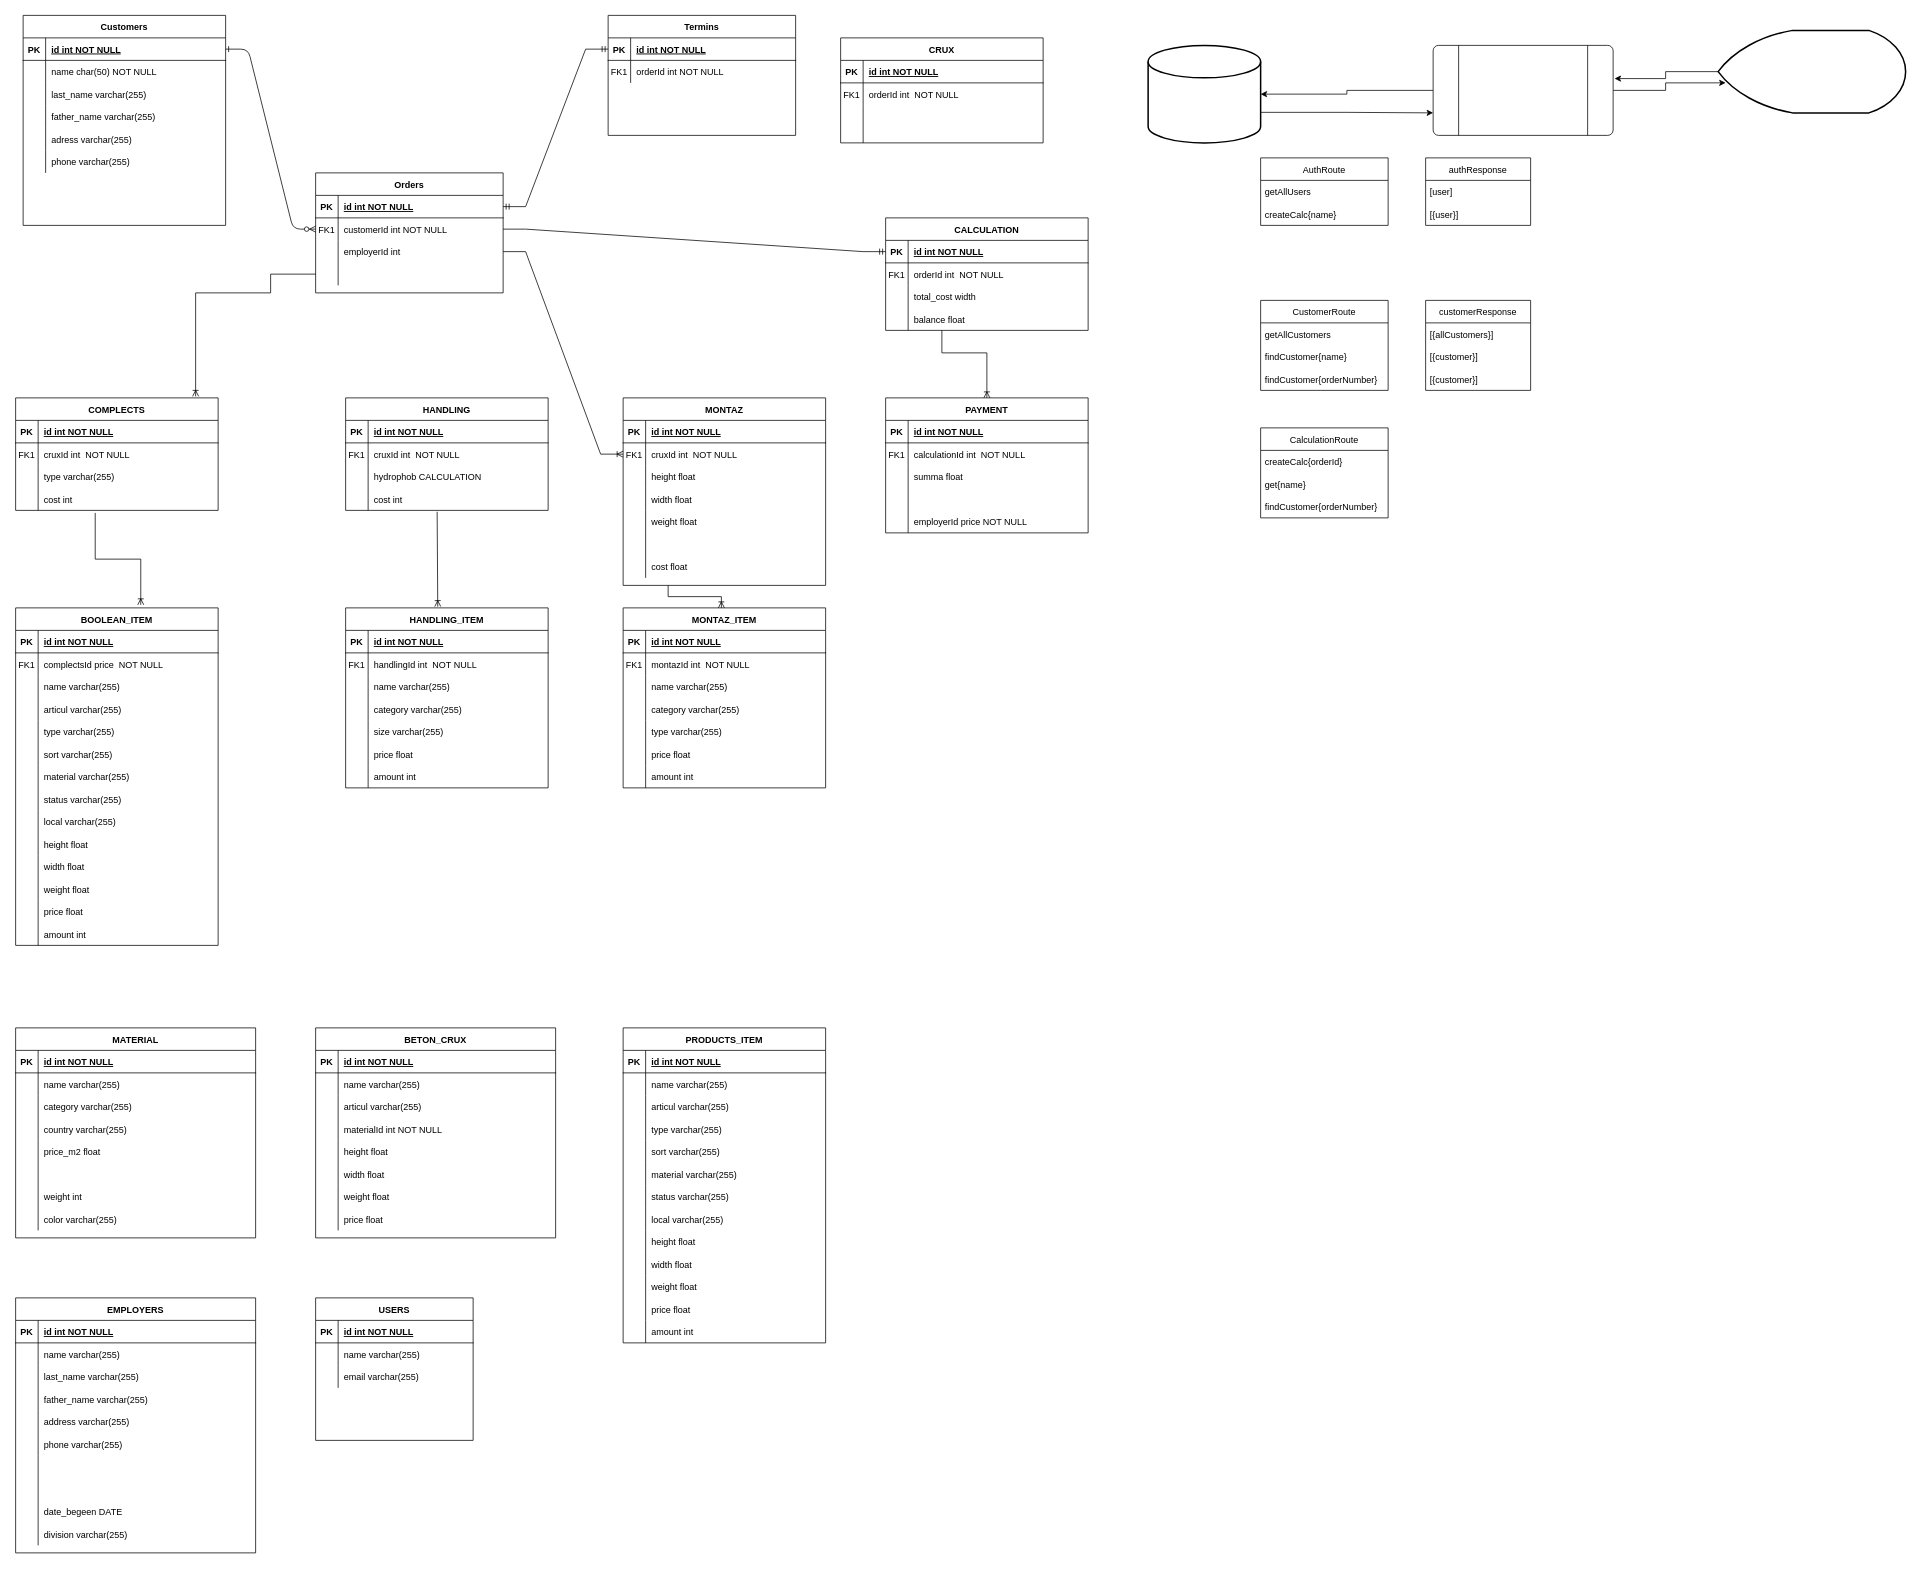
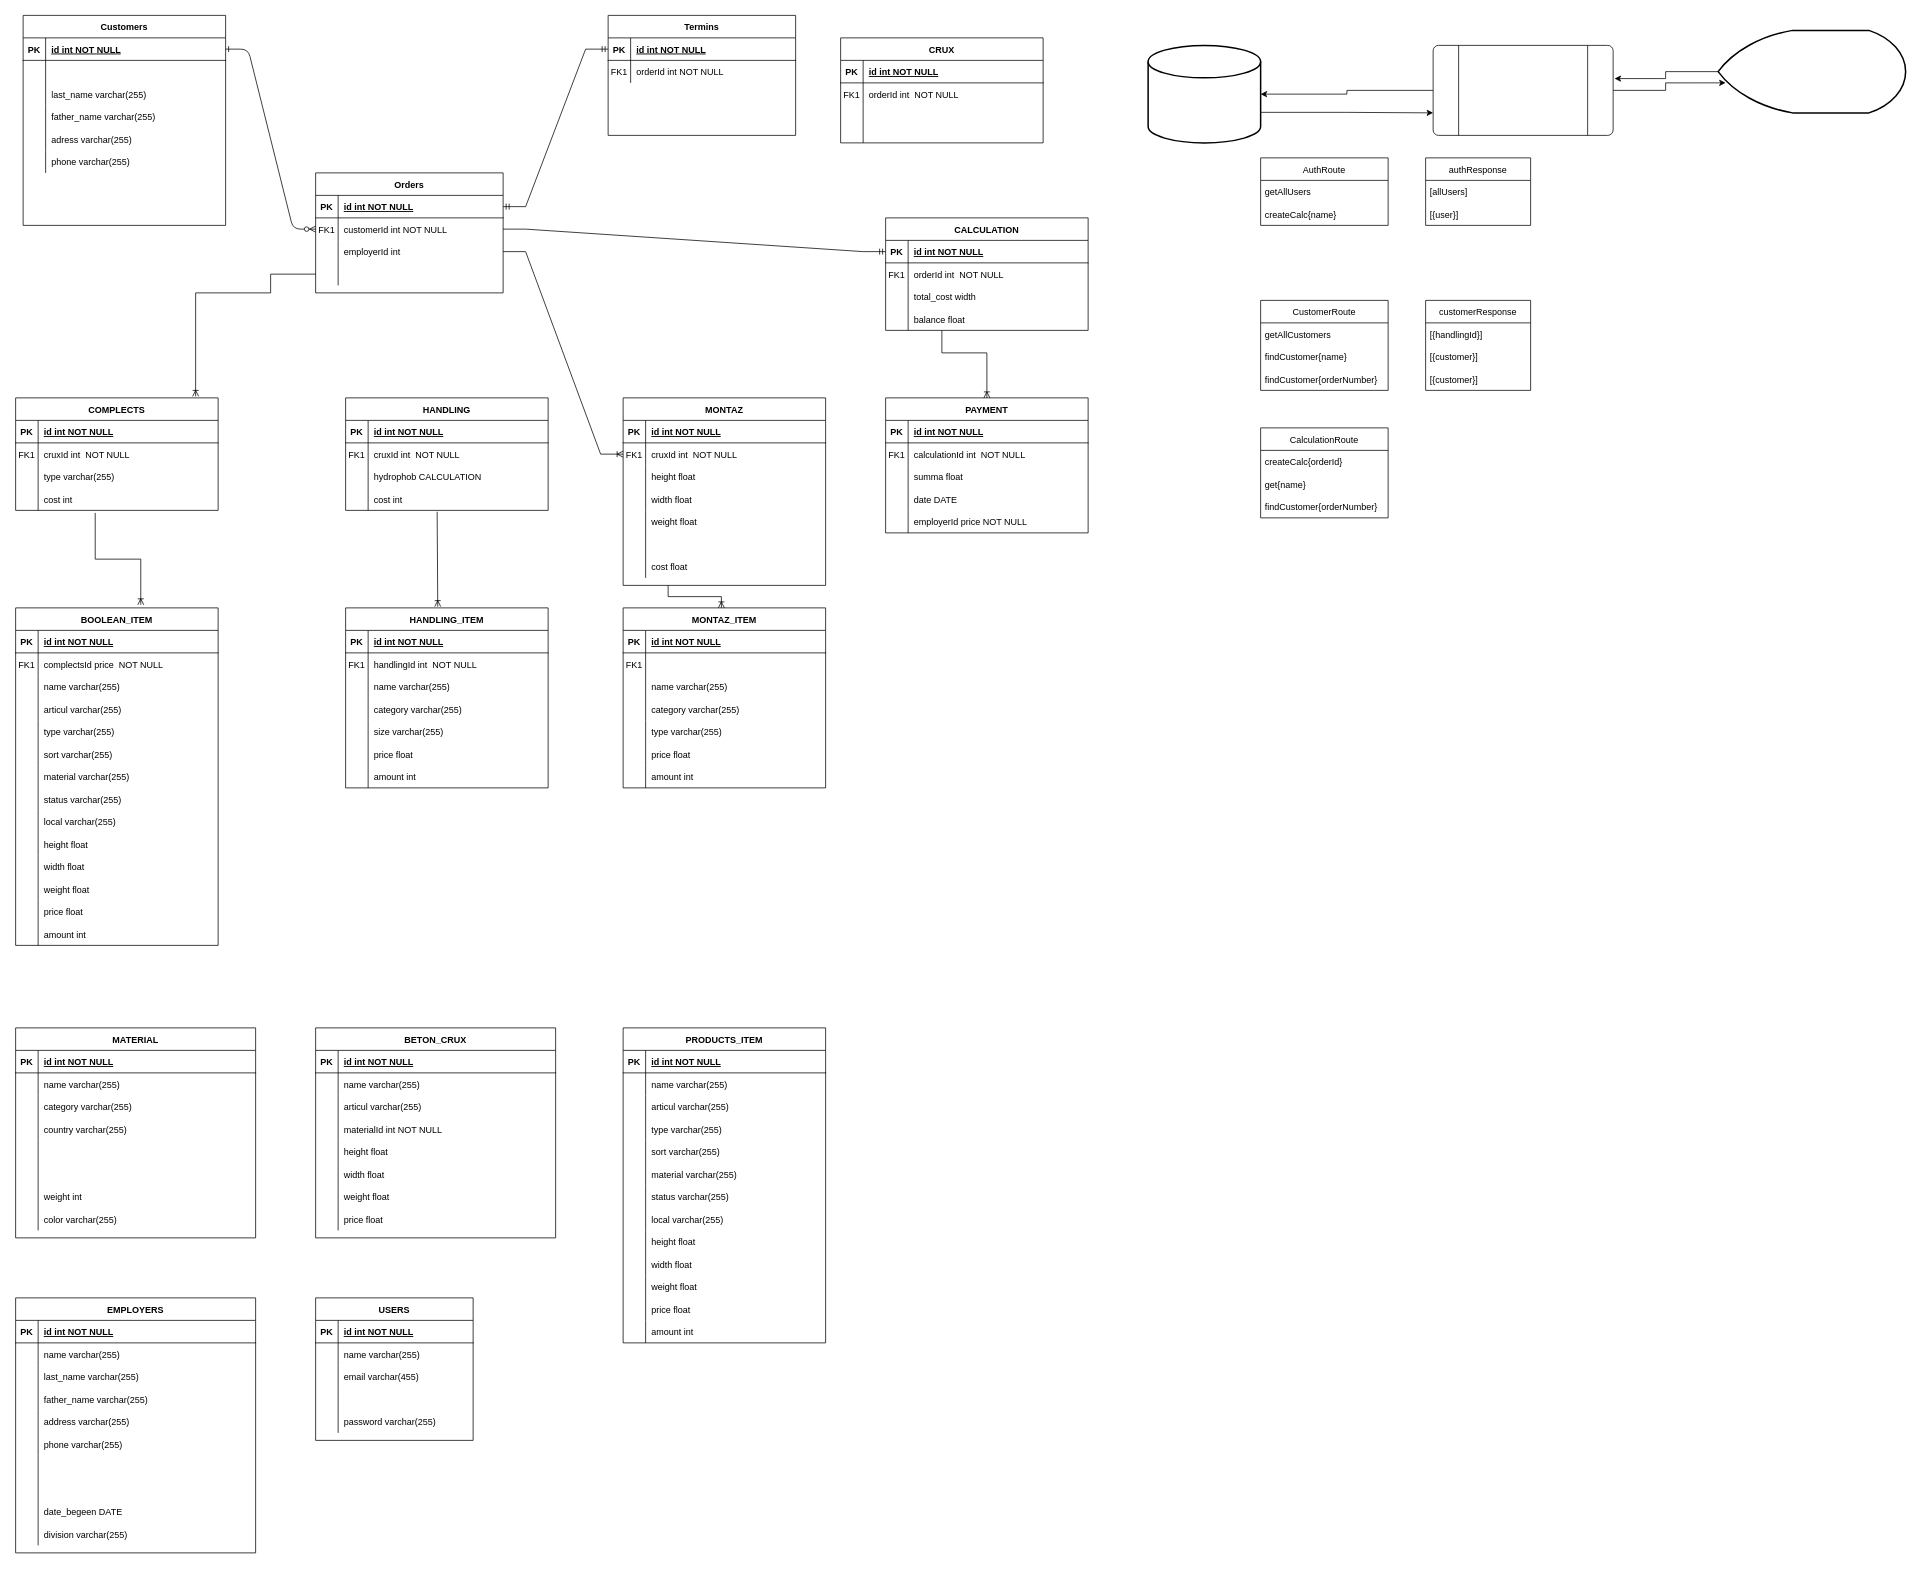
node "name char(50) NOT NULL": removed
node "[user]": label "[user]" -> "[allUsers]"
node "[{allCustomers}]": label "[{allCustomers}]" -> "[{handlingId}]"
node "date DATE": added
node "montazId int NOT NULL": removed
node "price_m2 float": removed
node "email varchar(255)": label "email varchar(255)" -> "email varchar(455)"
node "password varchar(255)": added
